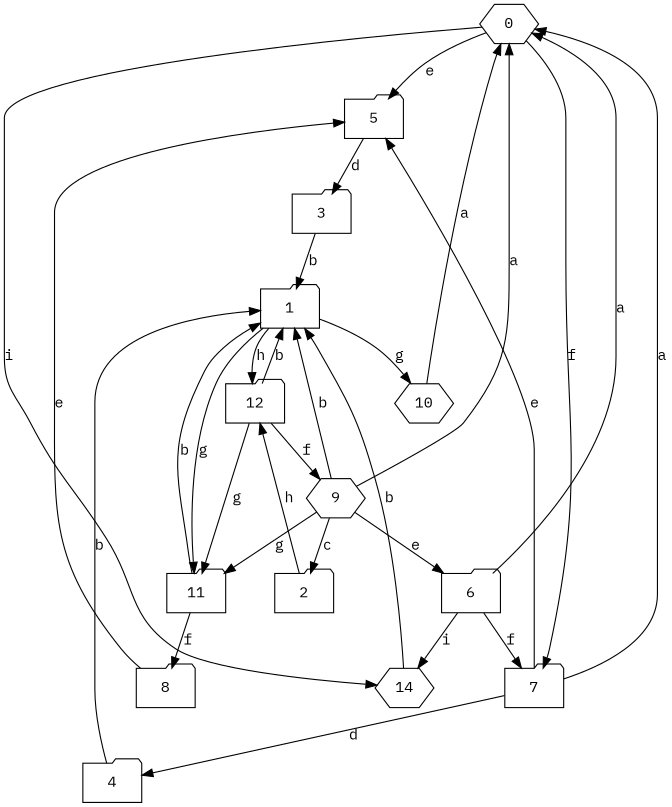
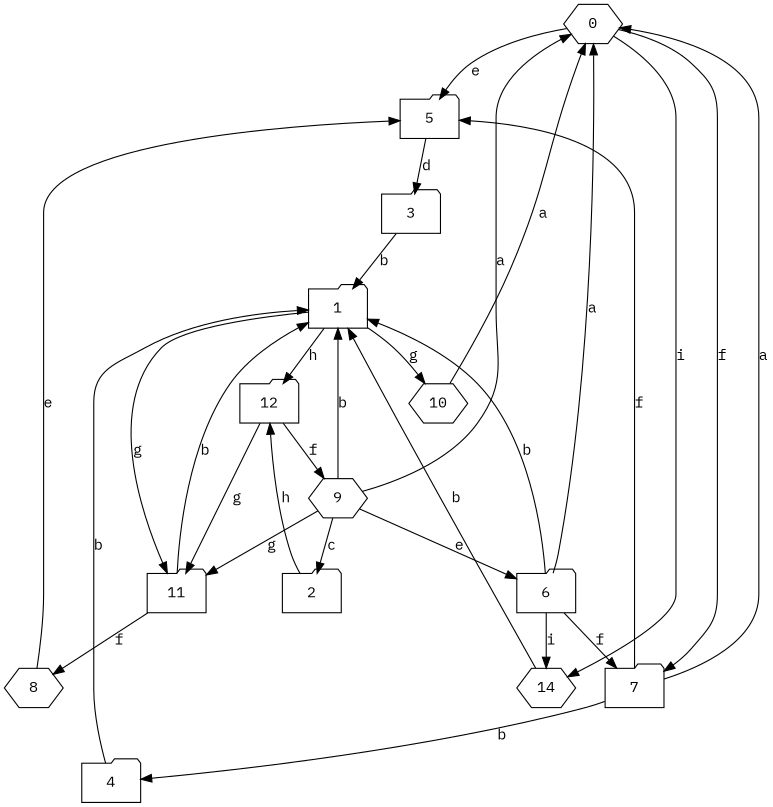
edge "12" -> "1": now "6" -> "1"
edge "7" -> "5": label "e" -> "f"
node "8": shape folder -> hexagon
edge "7" -> "4": label "d" -> "b"
